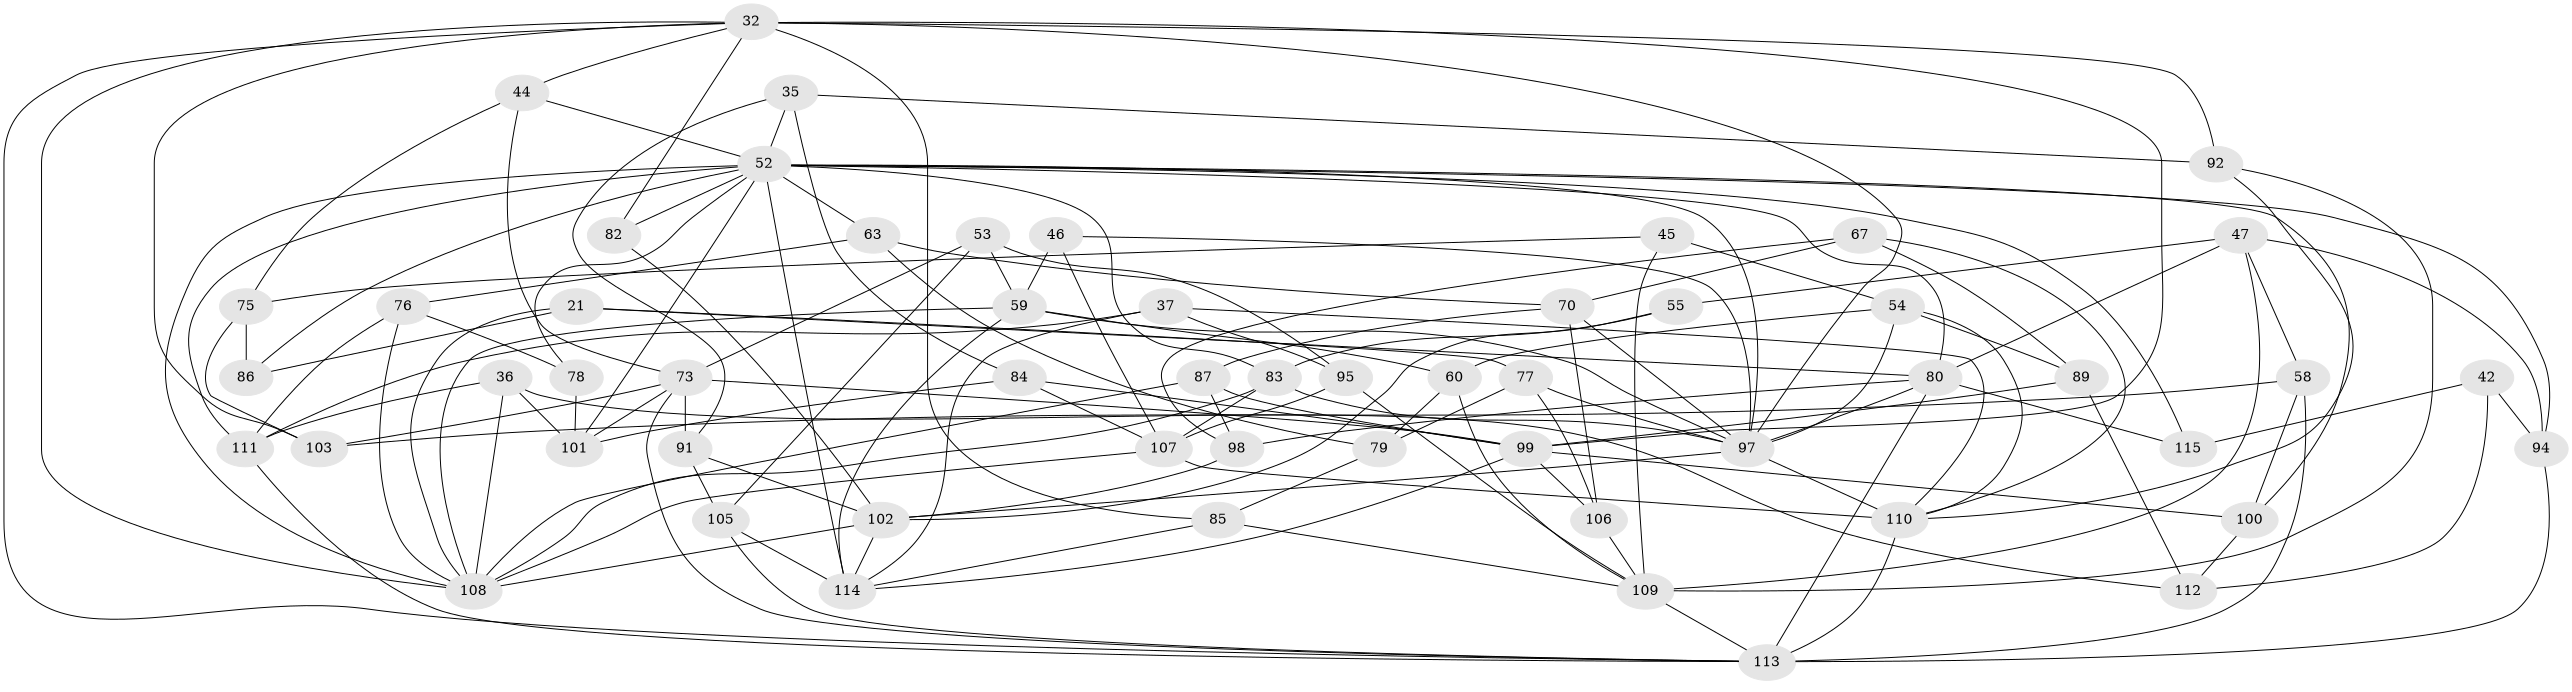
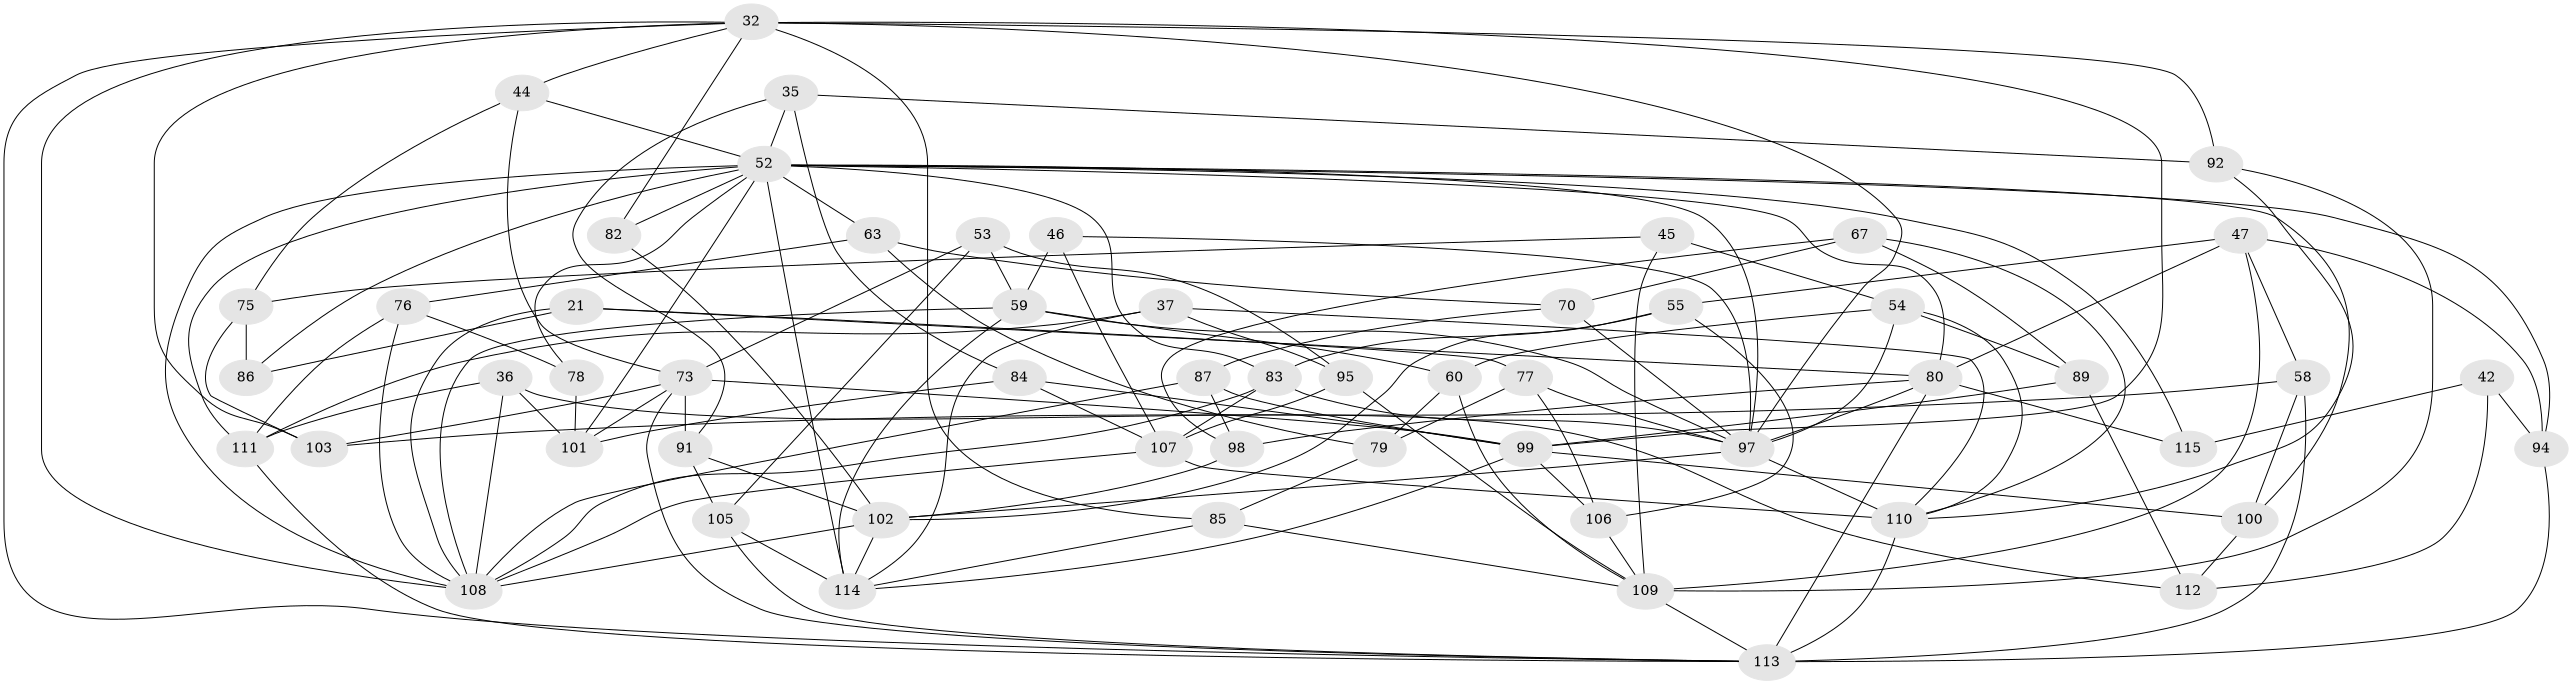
edge "70" -- "106": now "55" -- "106"
